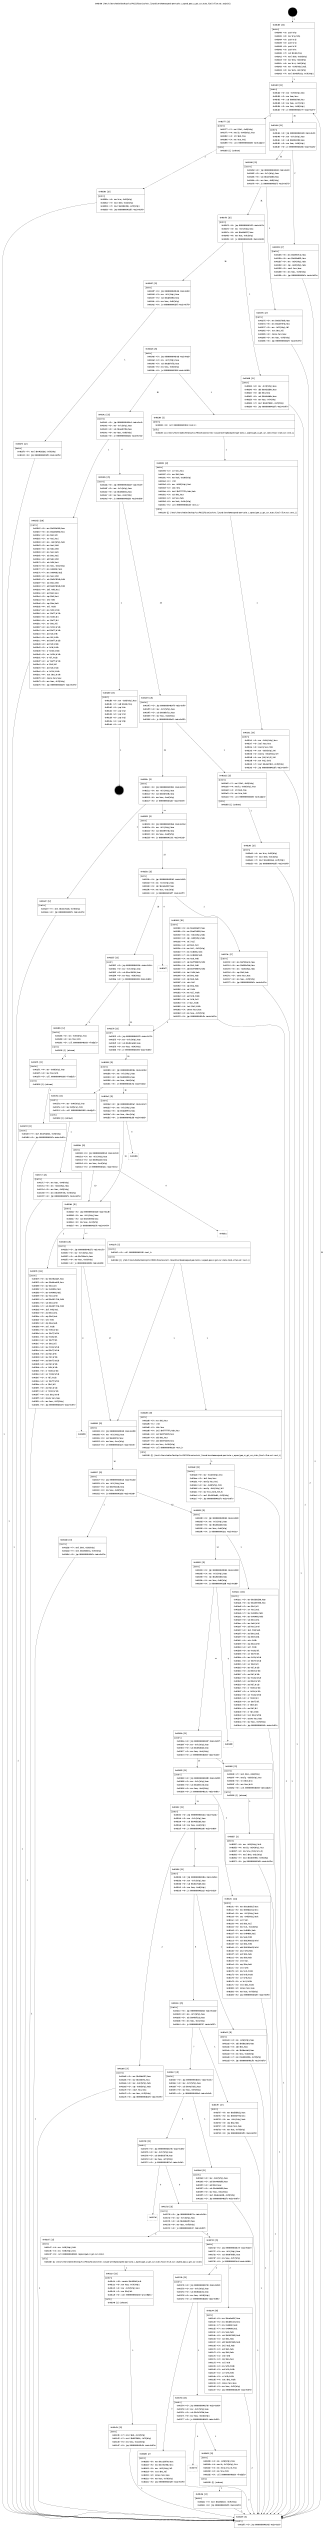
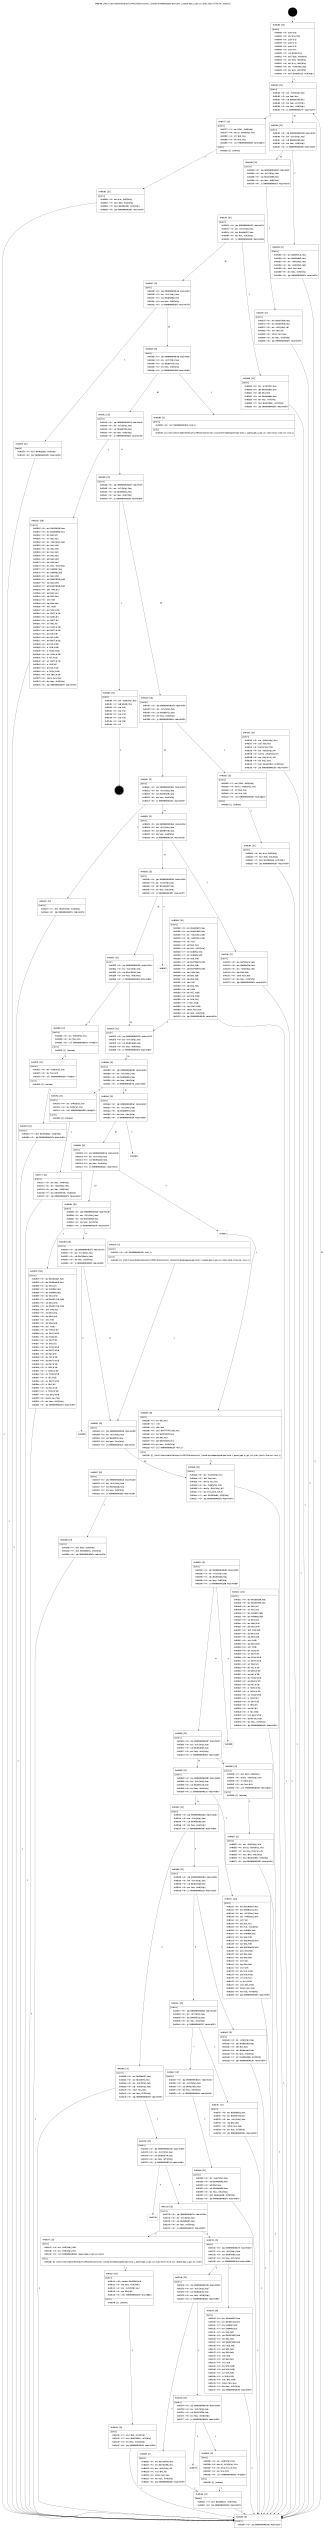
edge "0x40145d [25]" -> "0x401476 [25]": removed, label "31"
edge "0x40148f [25]" -> "0x4014a8 [25]": added, label "29"
node "0x401995 [44]": removed
edge "0x40153e [25]" -> "0x4017dc [27]": now "0x401525 [25]" -> "0x4017dc [27]"
edge "0x4015a2 [25]" -> "0x4015d4 [25]": now "0x4015a2 [25]" -> "0x4015bb [25]"
edge "0x401a7b [5]" -> "0x401a80 [40]": now "0x401dcc" -> "0x401a80 [40]"
edge "0x401606 [25]" -> "0x40161f [25]": now "0x401606 [25]" -> "0x401aa8 [36]"
node "0x401638 [25]": removed
edge "0x4016e7 [25]" -> "0x401700 [25]": now "0x401a60 [27]" -> "0x401700 [25]"
edge "0x401d0b [27]" -> "0x401dfe [5]": now "0x401d0b [27]" -> "0x401d3a [12]"
